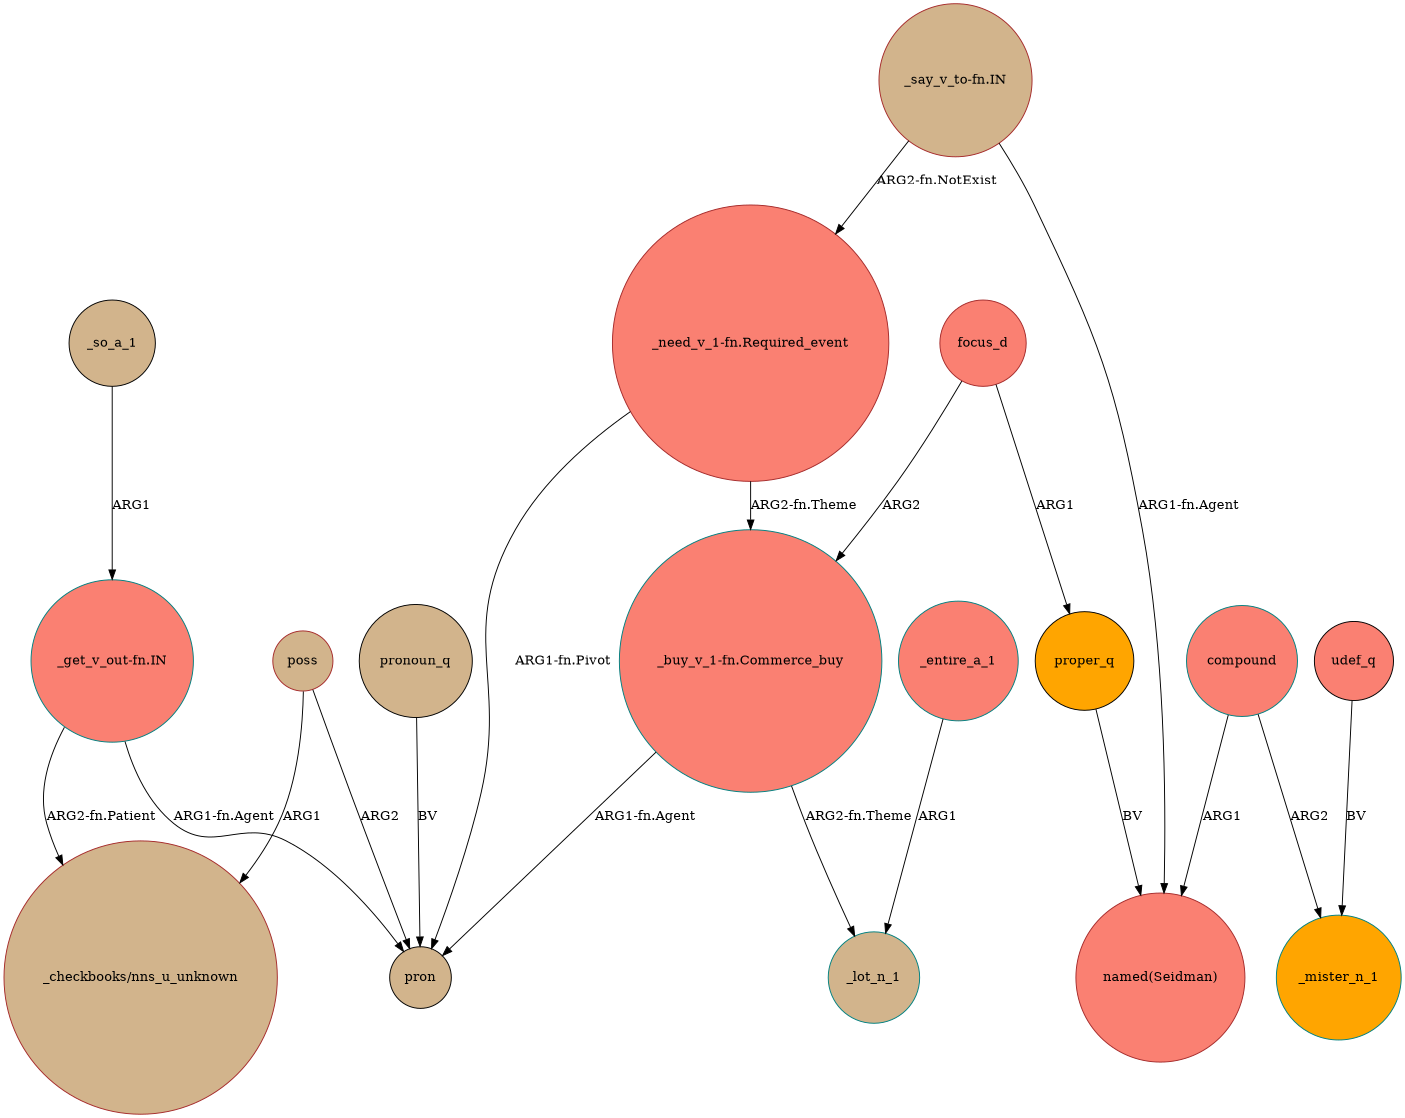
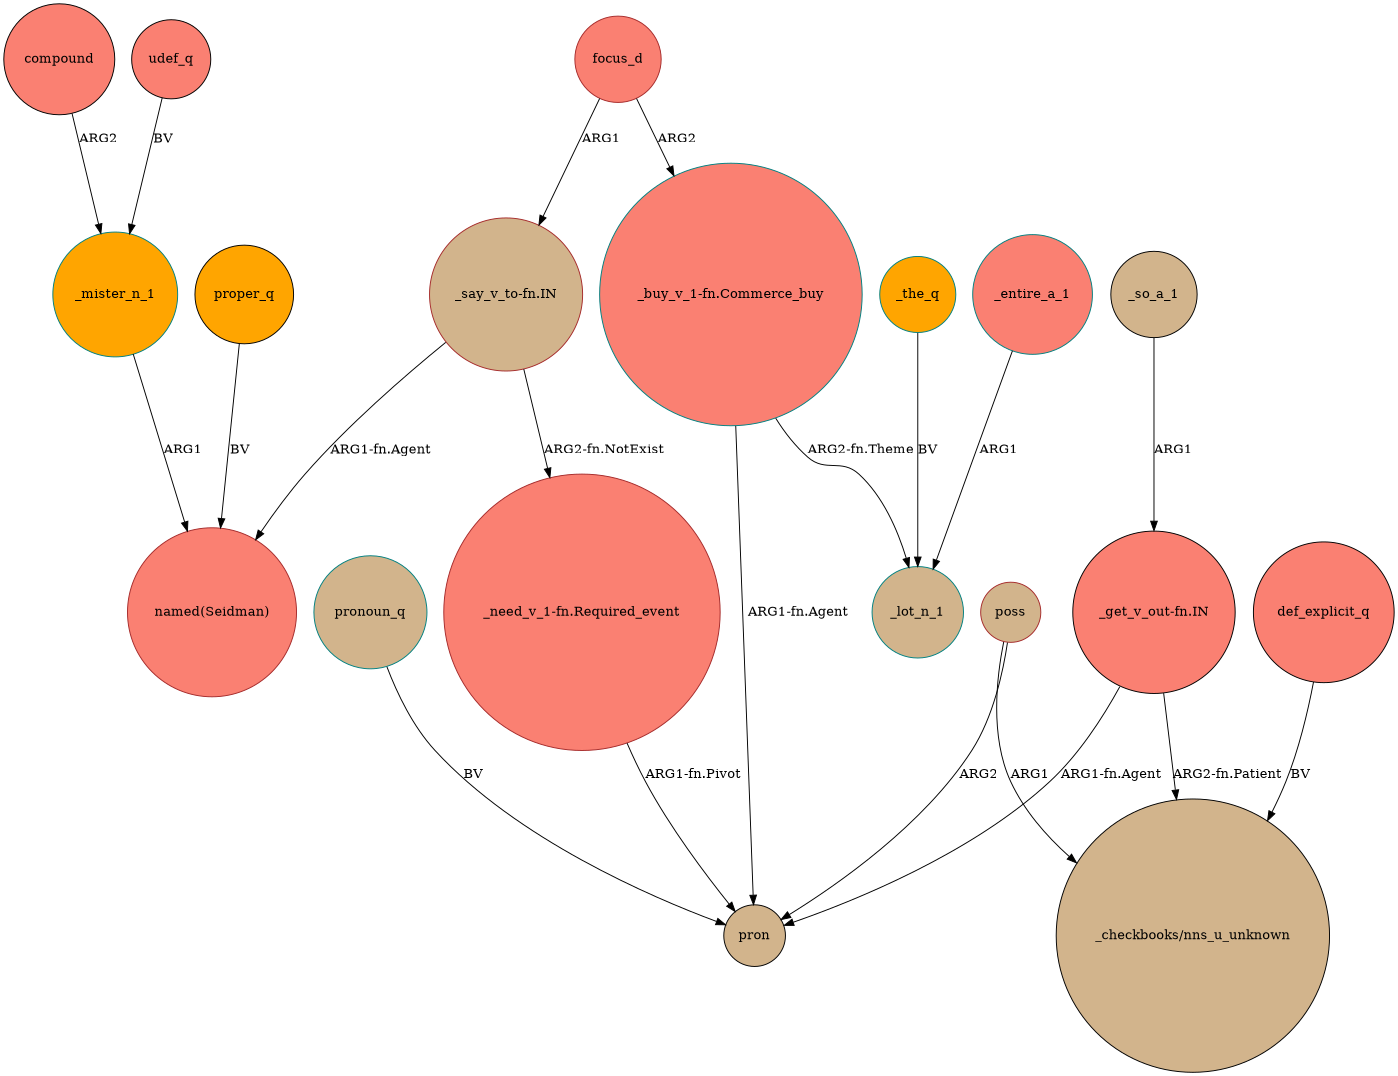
node "_the_q": added
edge "focus_d" -> "proper_q": now "focus_d" -> "_say_v_to-fn.IN"
edge "_need_v_1-fn.Required_event" -> "_buy_v_1-fn.Commerce_buy": removed, label "ARG2-fn.Theme"
node "def_explicit_q": added
node "_get_v_out-fn.IN": color teal -> black
node "pronoun_q": color black -> teal
node "compound": color teal -> black
edge "compound" -> "named(Seidman)": now "_mister_n_1" -> "named(Seidman)"
node "_checkbooks/nns_u_unknown": color brown -> black
